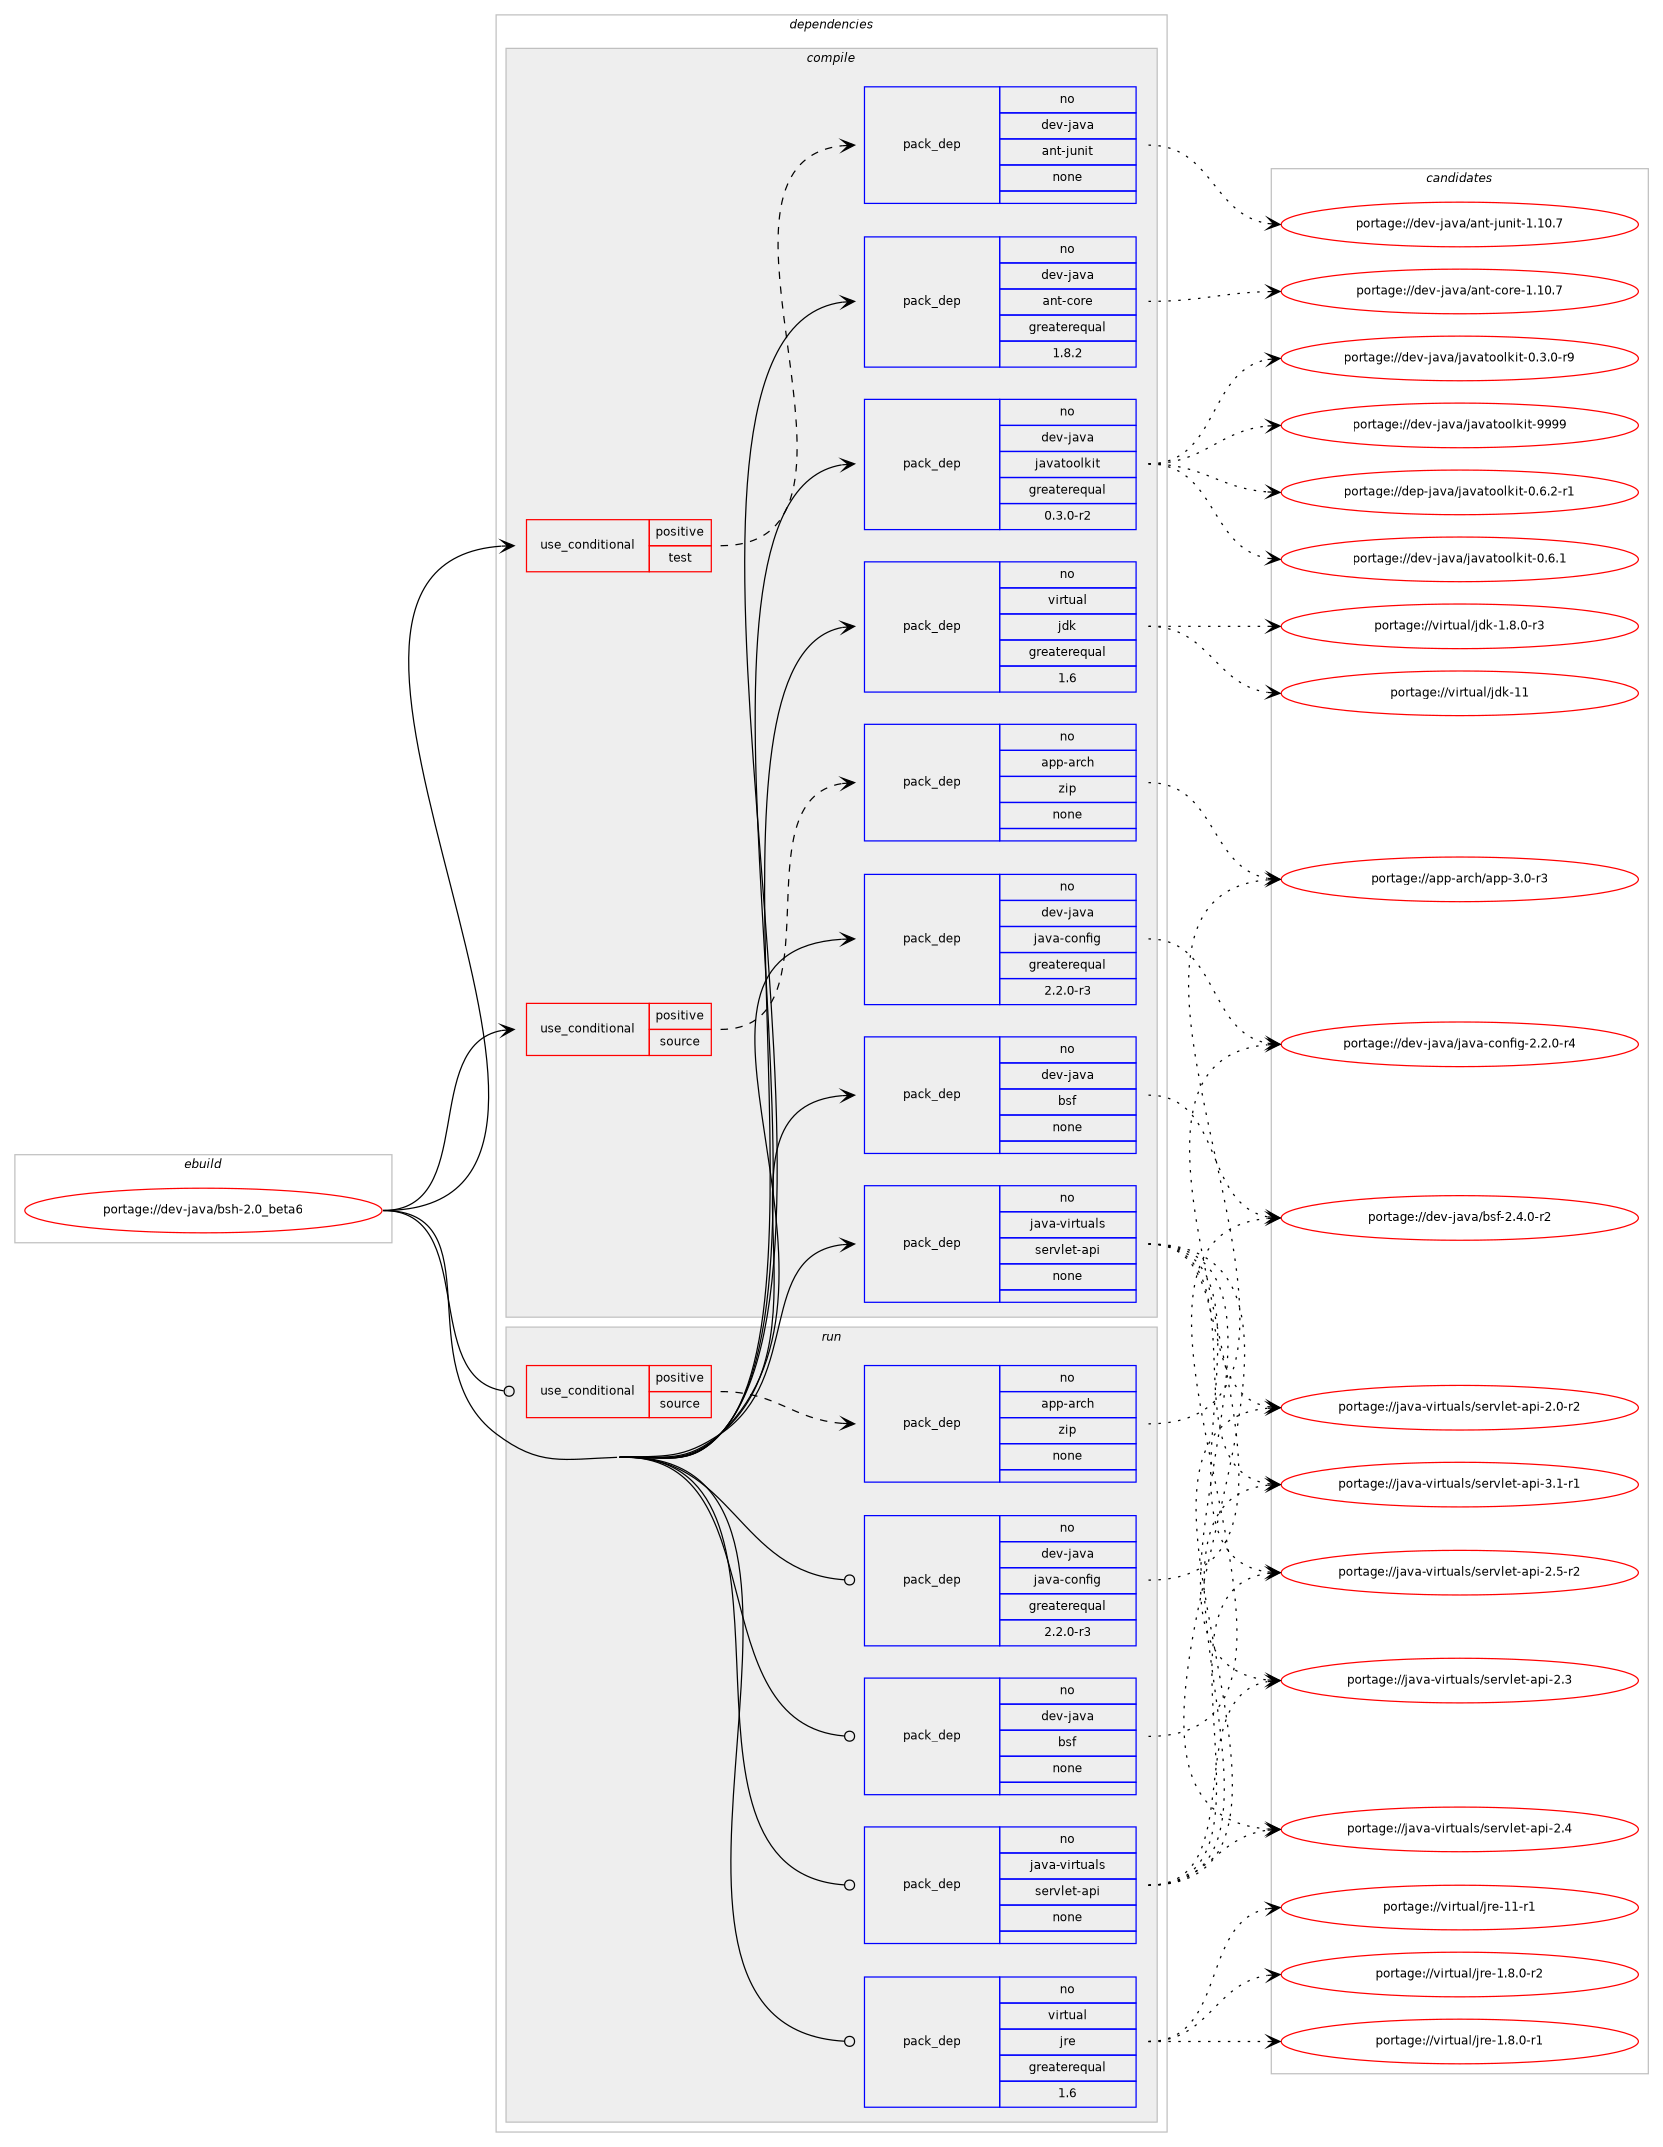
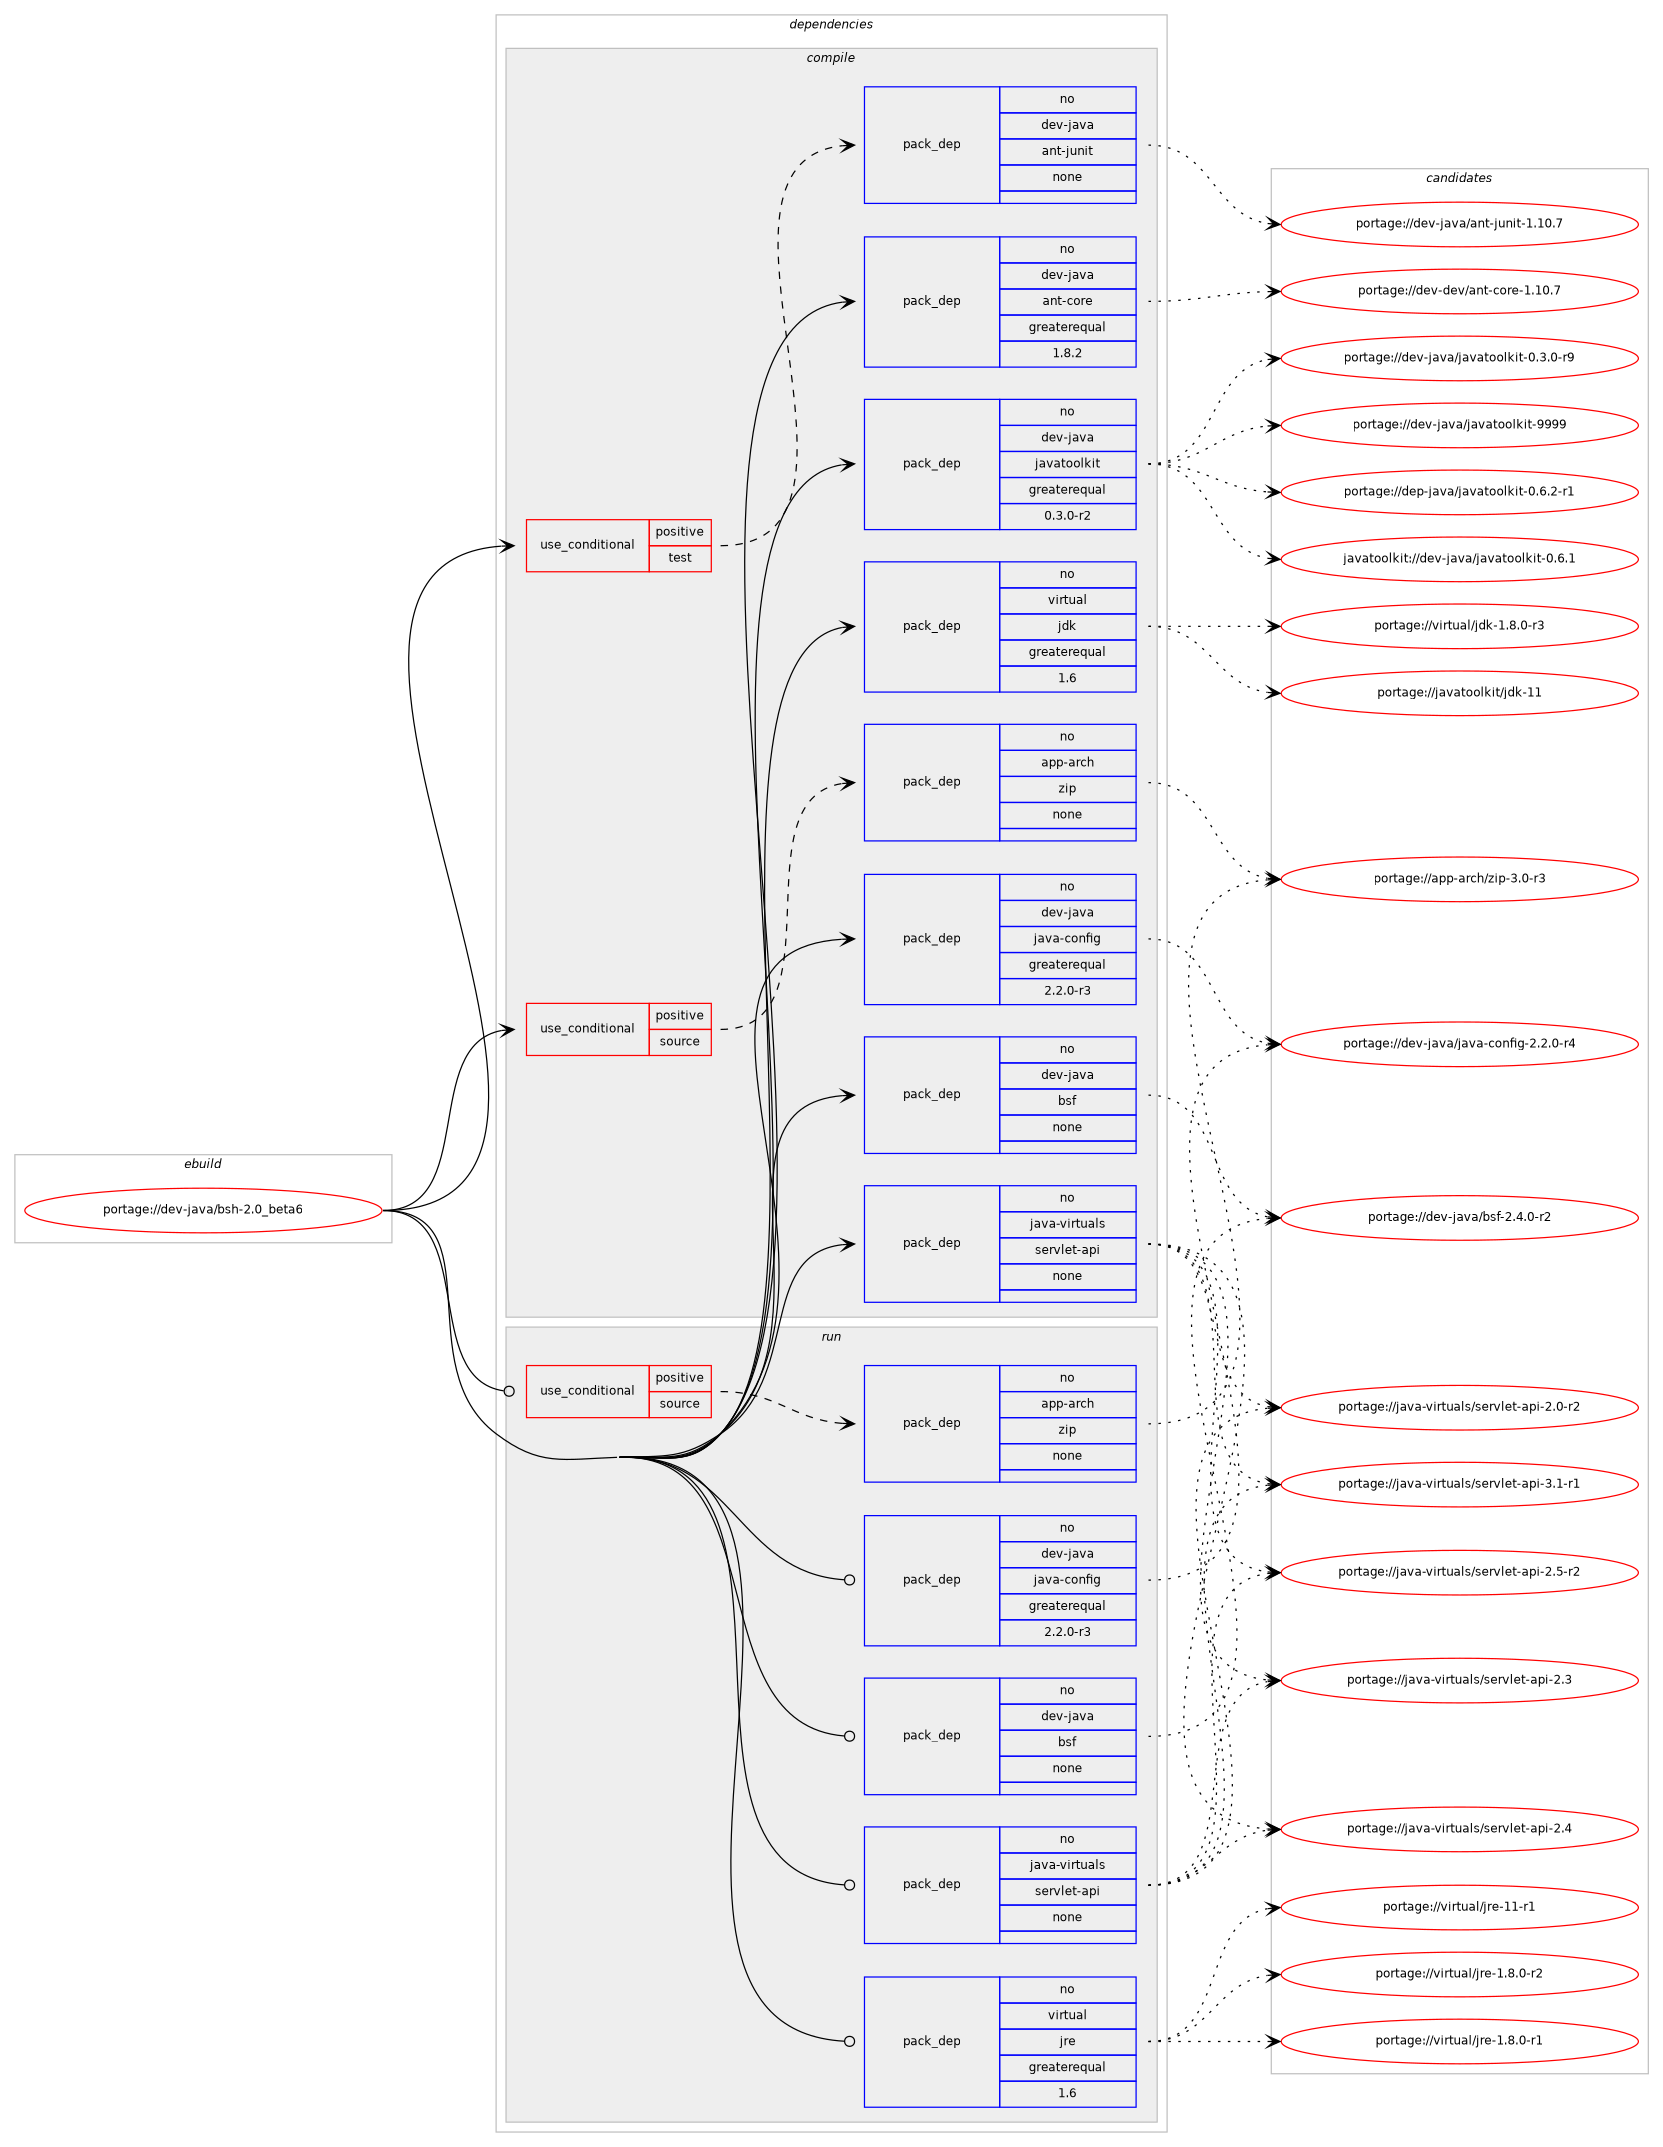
node "portage://dev-java/ant-core-1.10.7": label "portage://dev-java/ant-core-1.10.7" -> "portage://dev-dev/ant-core-1.10.7"
node "portage://dev-java/javatoolkit-0.6.1": label "portage://dev-java/javatoolkit-0.6.1" -> "javatoolkit://dev-java/javatoolkit-0.6.1"
node "portage://virtual/jdk-11": label "portage://virtual/jdk-11" -> "portage://javatoolkit/jdk-11"
node "portage://app-arch/app-3.0-r3": label "portage://app-arch/app-3.0-r3" -> "portage://app-arch/zip-3.0-r3"
